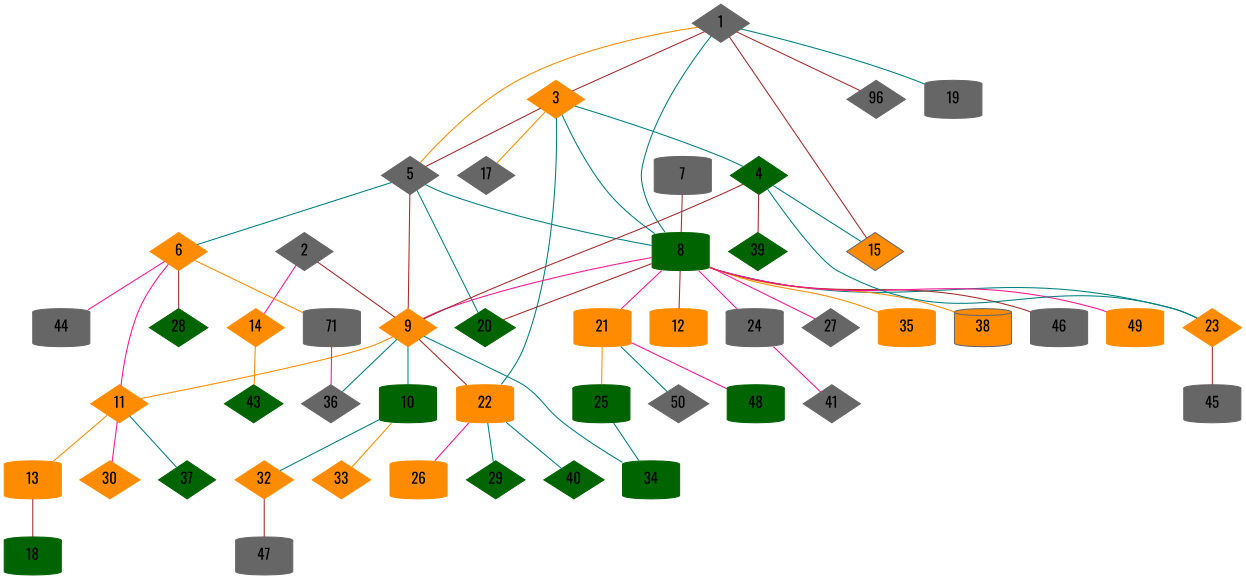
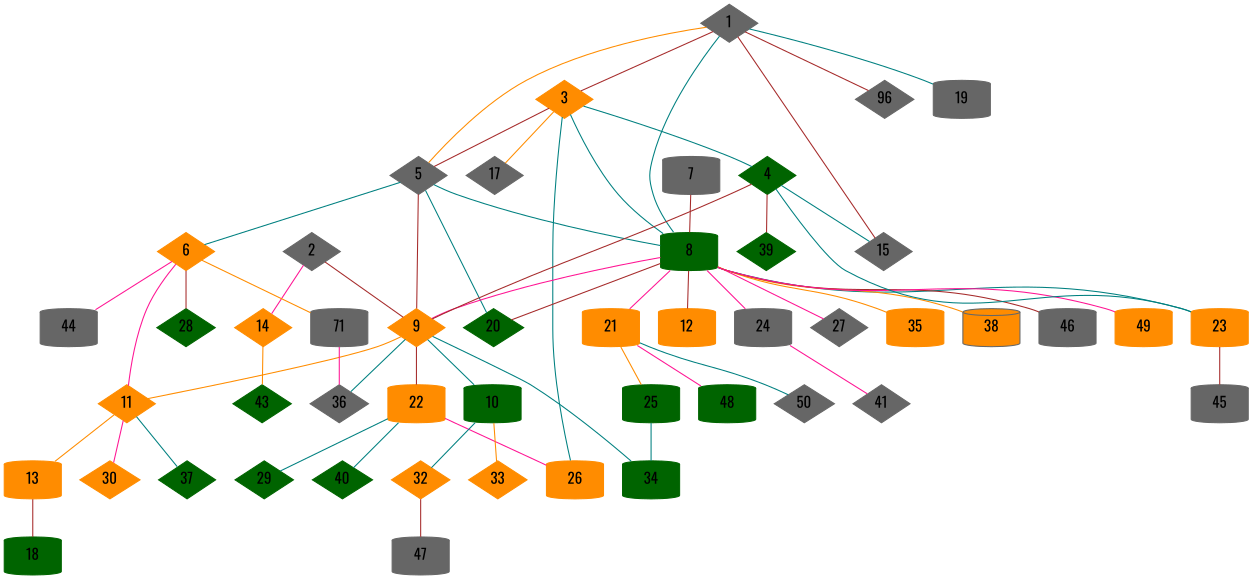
node "15": fillcolor darkorange -> gray40
edge "3" -- "22": now "3" -- "26"
node "23": shape diamond -> cylinder
